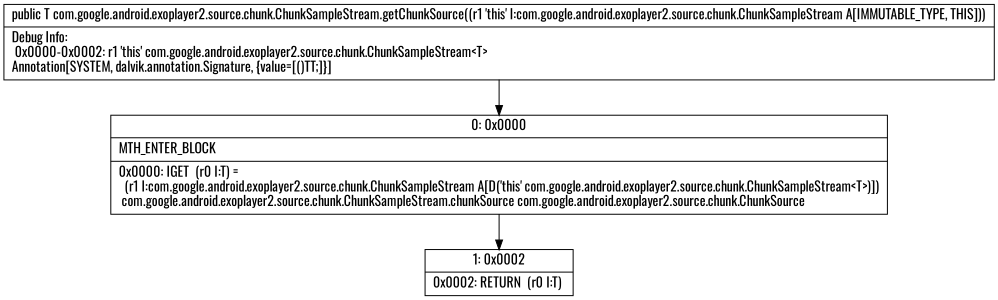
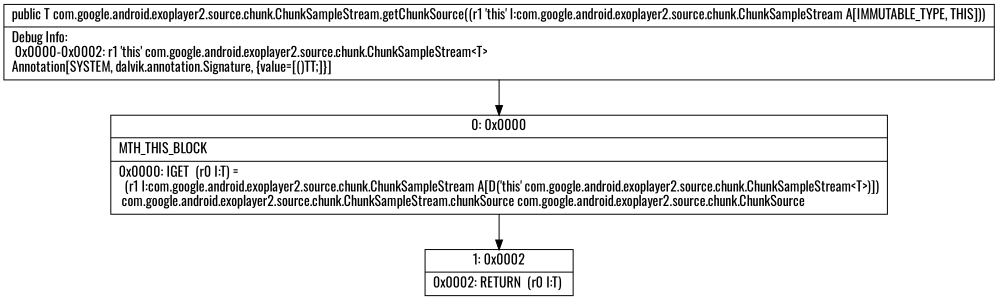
node "0: 0x0000": text "MTH_ENTER_BLOCK" -> "MTH_THIS_BLOCK"
